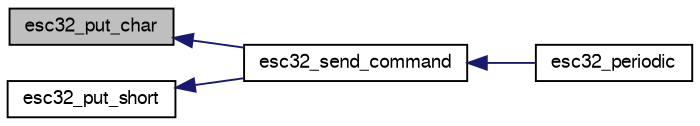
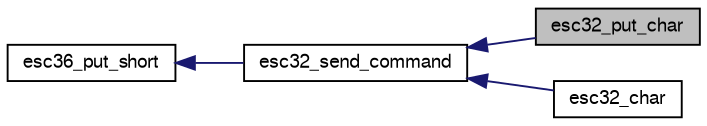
edge "esc32_send_command" -> "esc32_put_char": reversed
node "esc32_periodic": label "esc32_periodic" -> "esc32_char"
node "esc32_put_short": label "esc32_put_short" -> "esc36_put_short"
